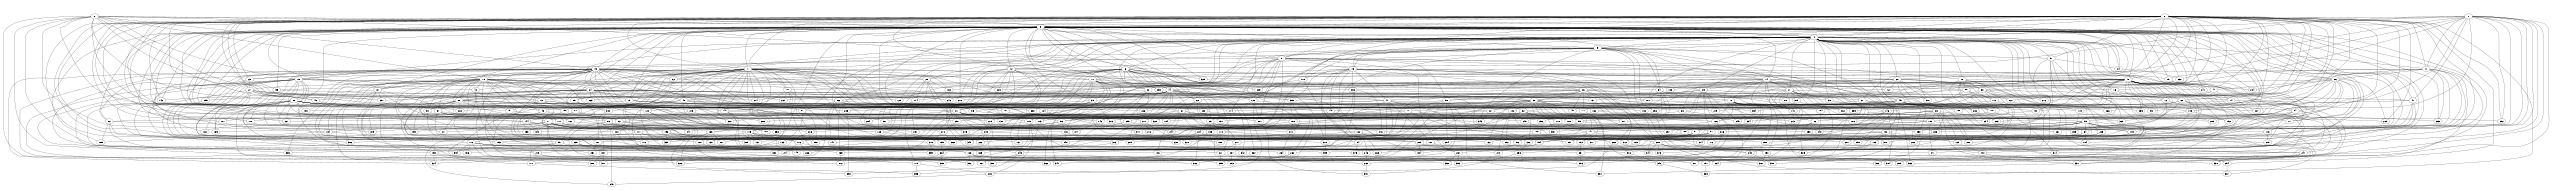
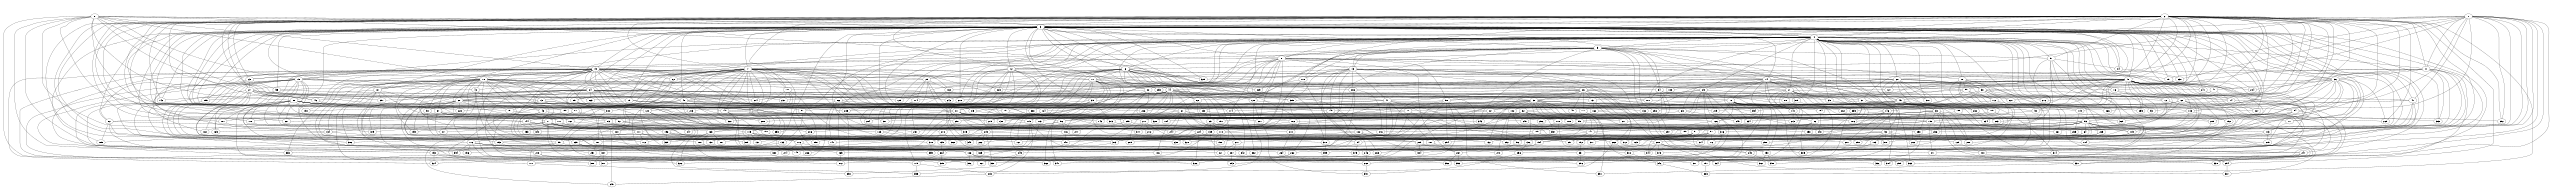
node "395": removed
